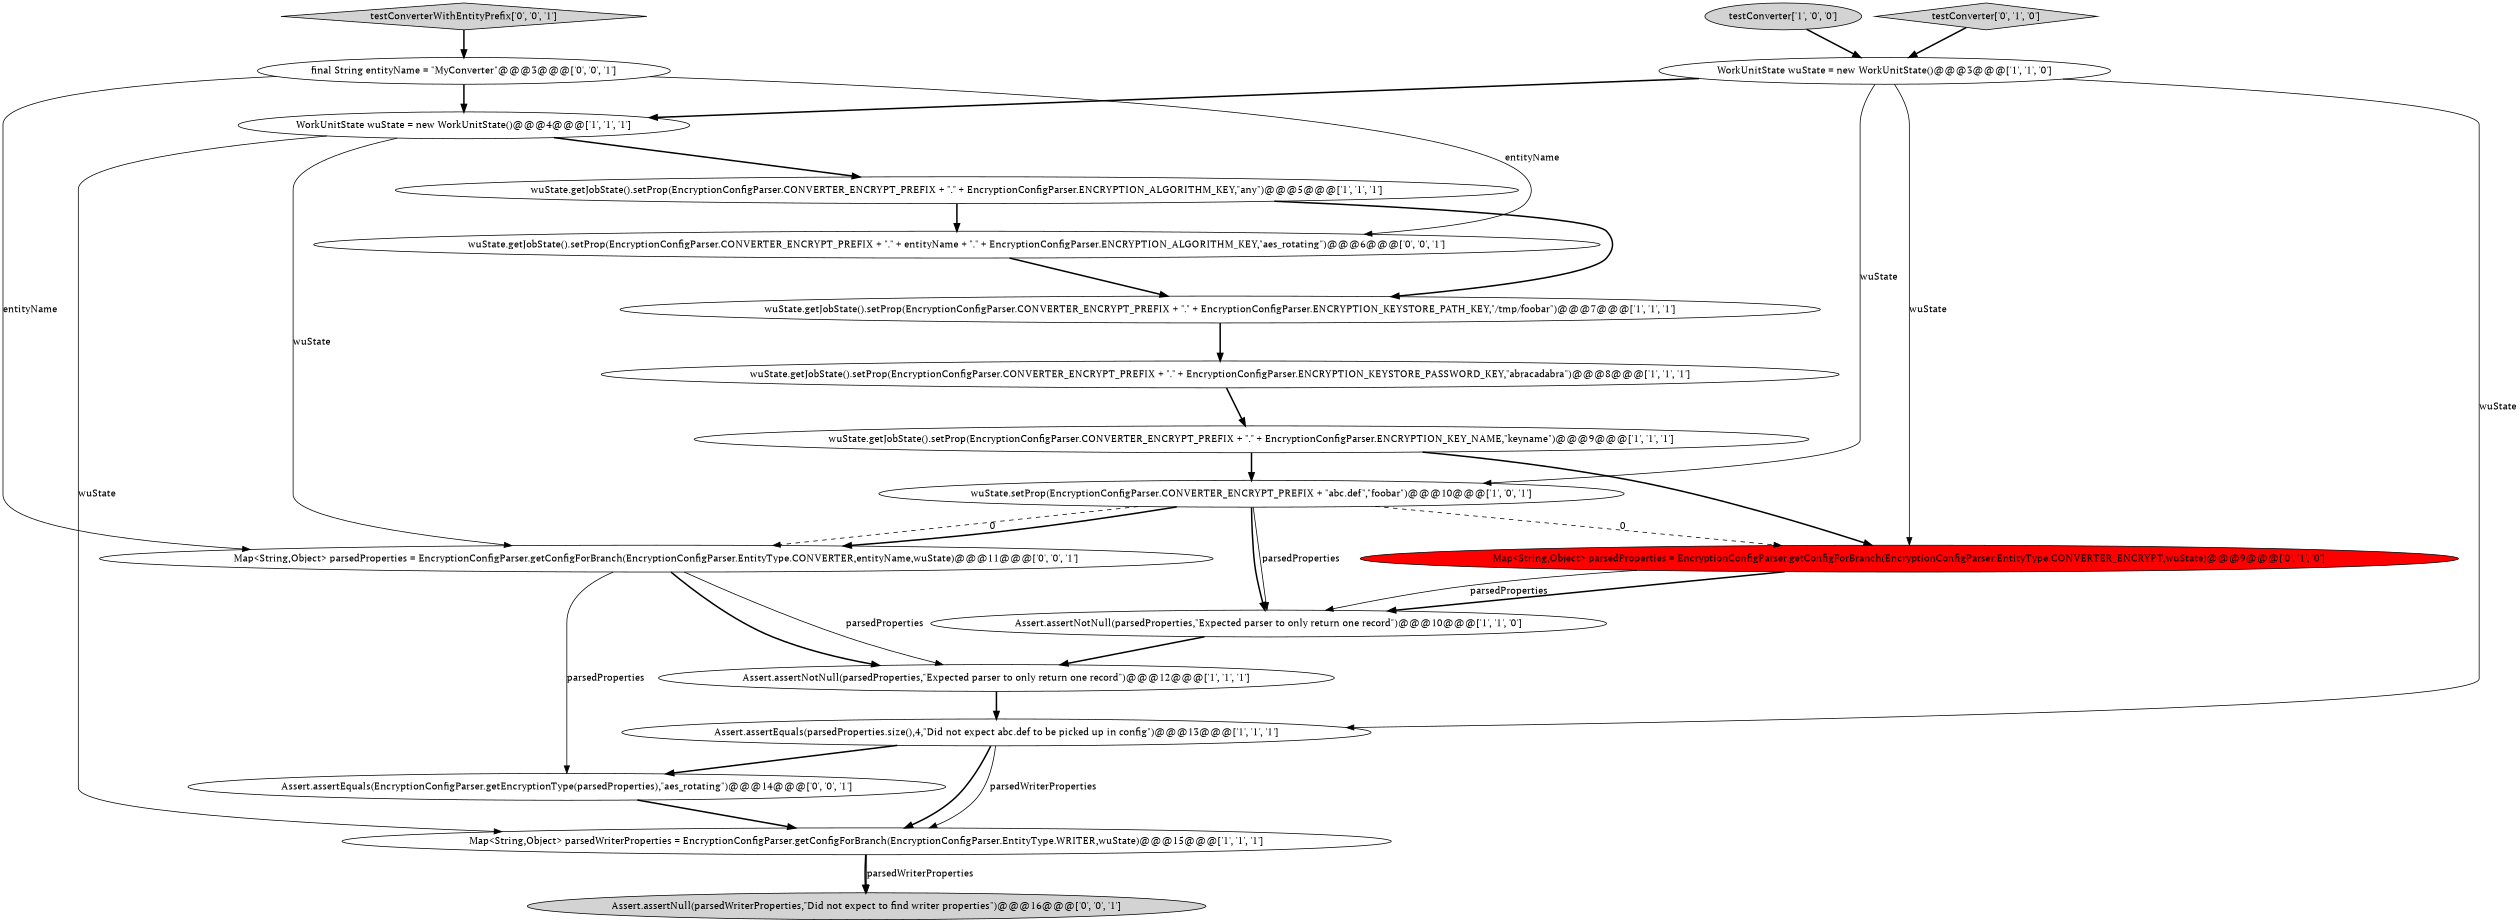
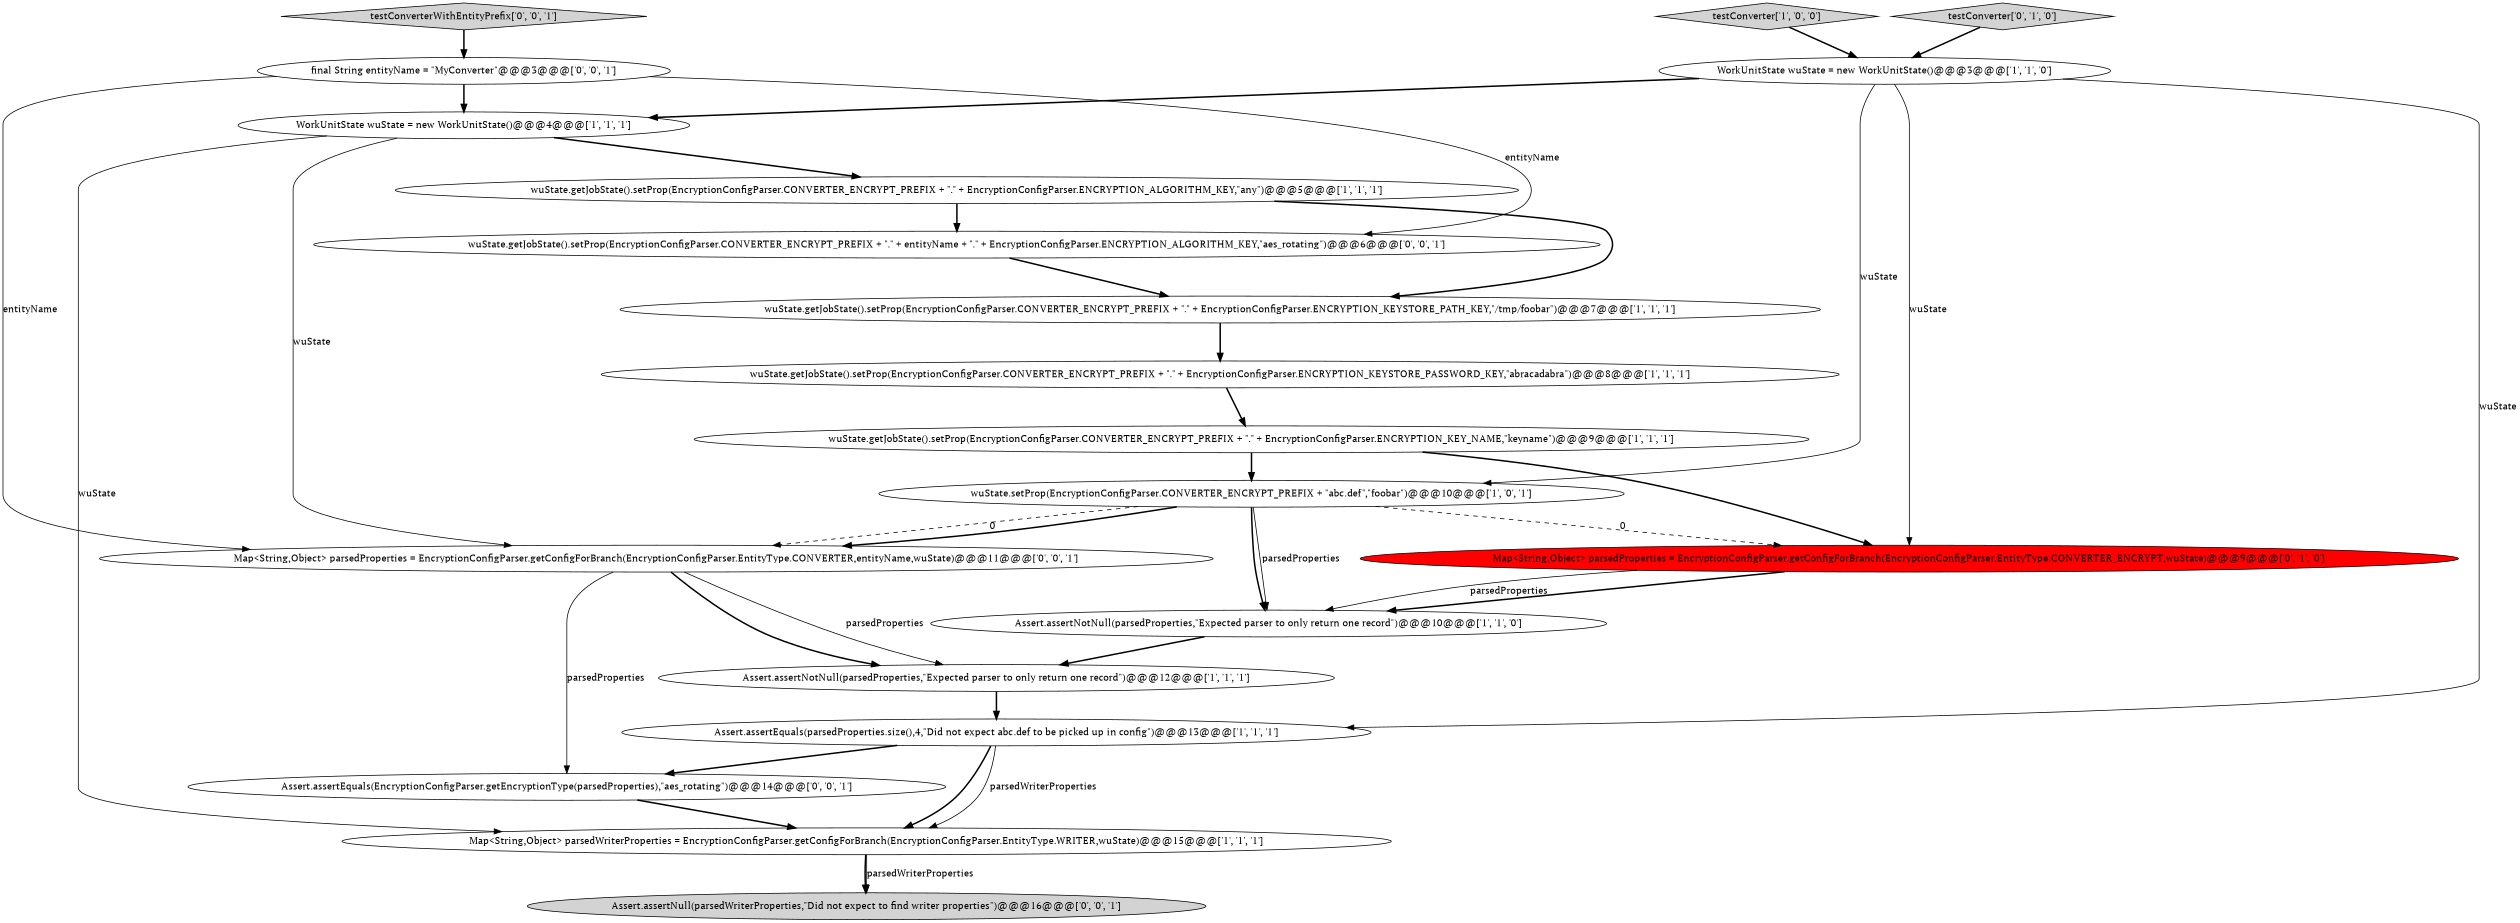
node "testConverter['1', '0', '0']": shape ellipse -> diamond
